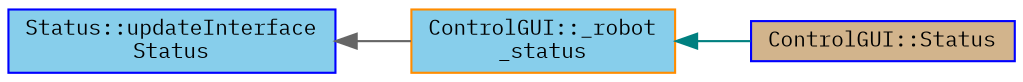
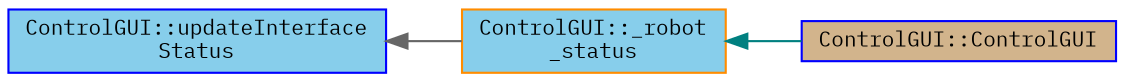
node "Status::updateInterface Status": label "Status::updateInterface Status" -> "ControlGUI::updateInterface Status"
node "ControlGUI::Status": label "ControlGUI::Status" -> "ControlGUI::ControlGUI"
